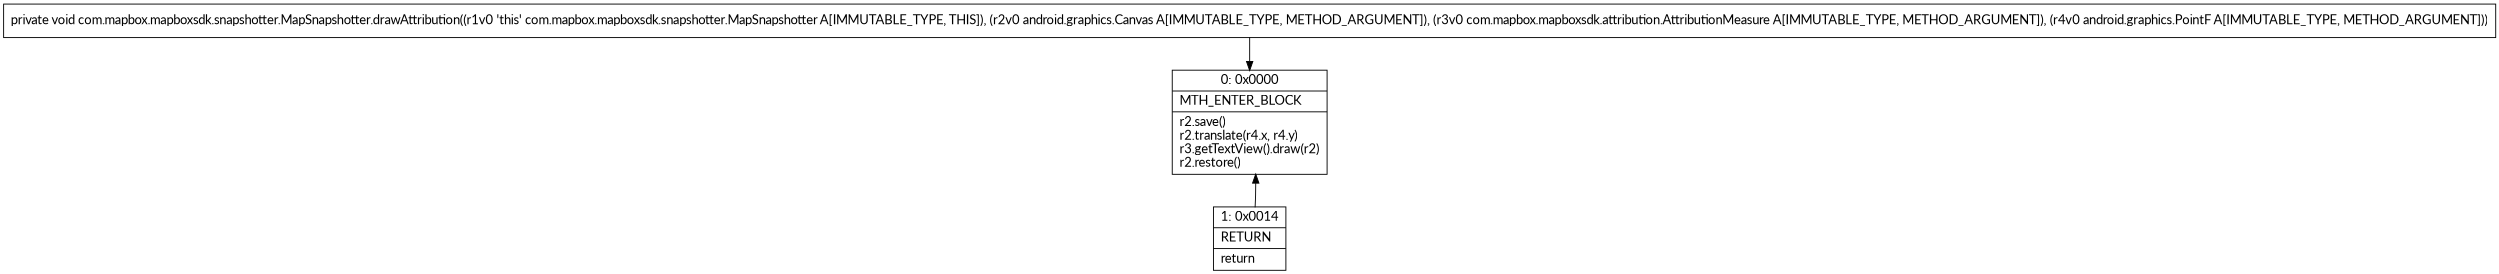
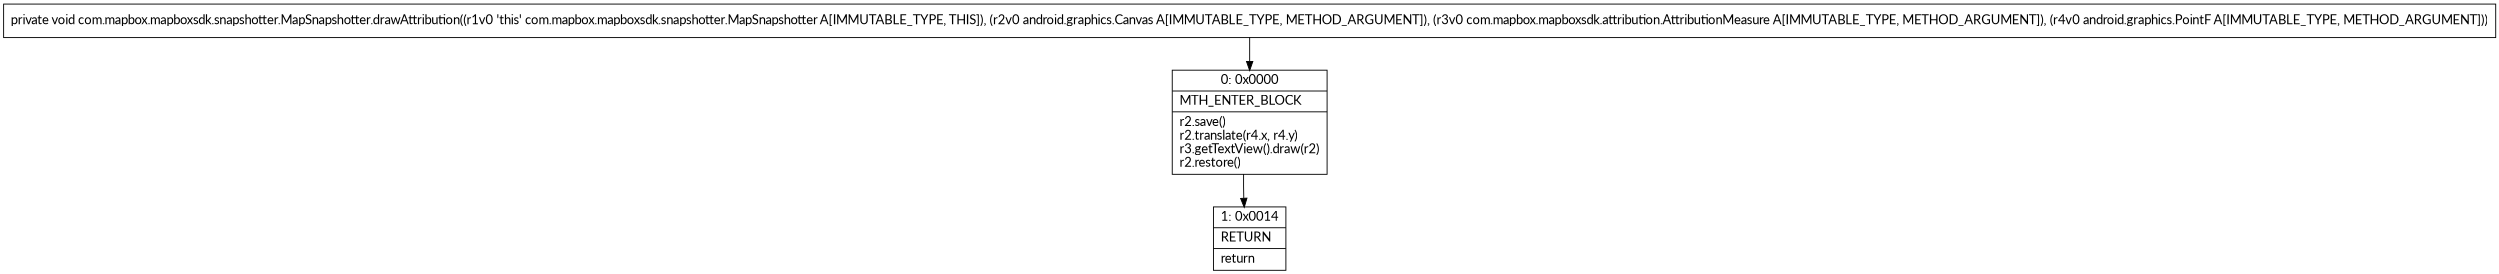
edge "1: 0x0014" -> "0: 0x0000": reversed
